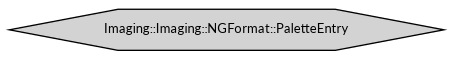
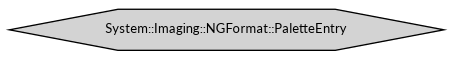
node "Imaging::Imaging::NGFormat::PaletteEntry": label "Imaging::Imaging::NGFormat::PaletteEntry" -> "System::Imaging::NGFormat::PaletteEntry"
